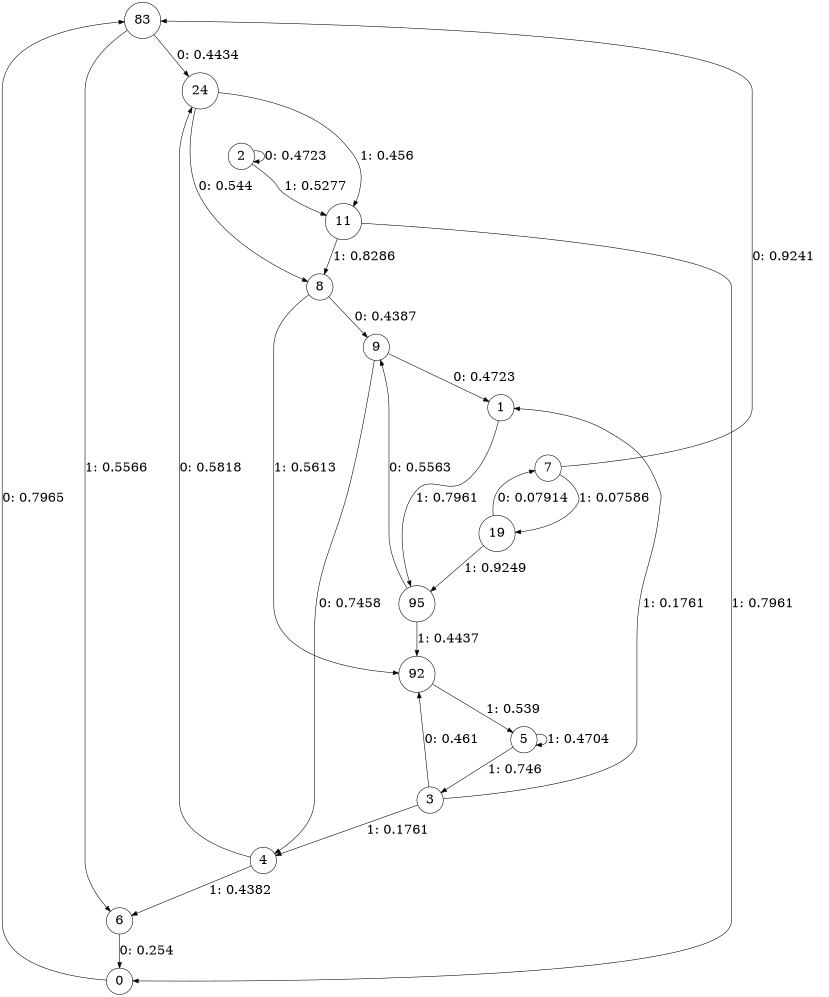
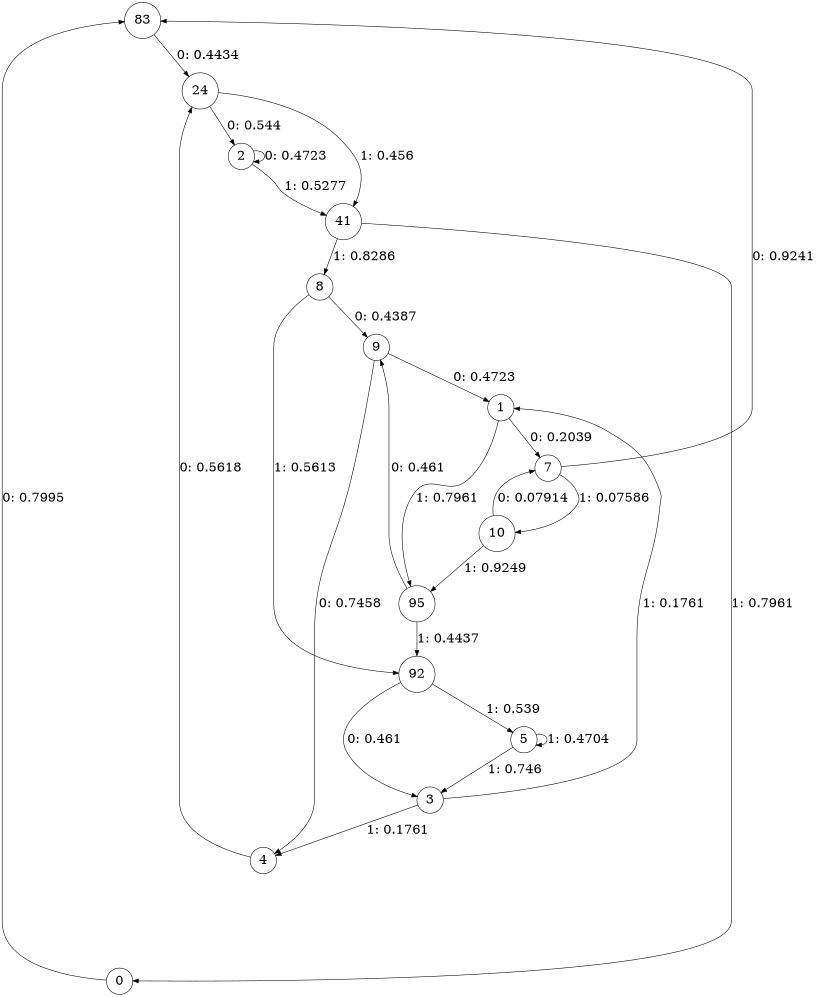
edge "24" -> "8": now "24" -> "2"
node "11": label "11" -> "41"
edge "1" -> "7": added, label "0: 0.2039"
edge "4" -> "24": label "0: 0.5818   " -> "0: 0.5618   "
edge "95" -> "9": label "0: 0.5563   " -> "0: 0.461    "
edge "0" -> "83": label "0: 0.7965   " -> "0: 0.7995   "
node "19": label "19" -> "10"
edge "3" -> "92": reversed
node "6": removed
